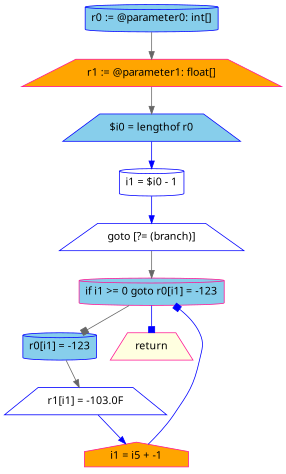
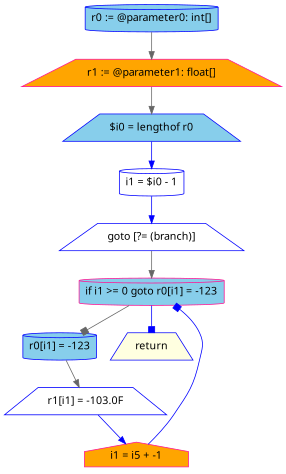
node "return": color deeppink -> blue
